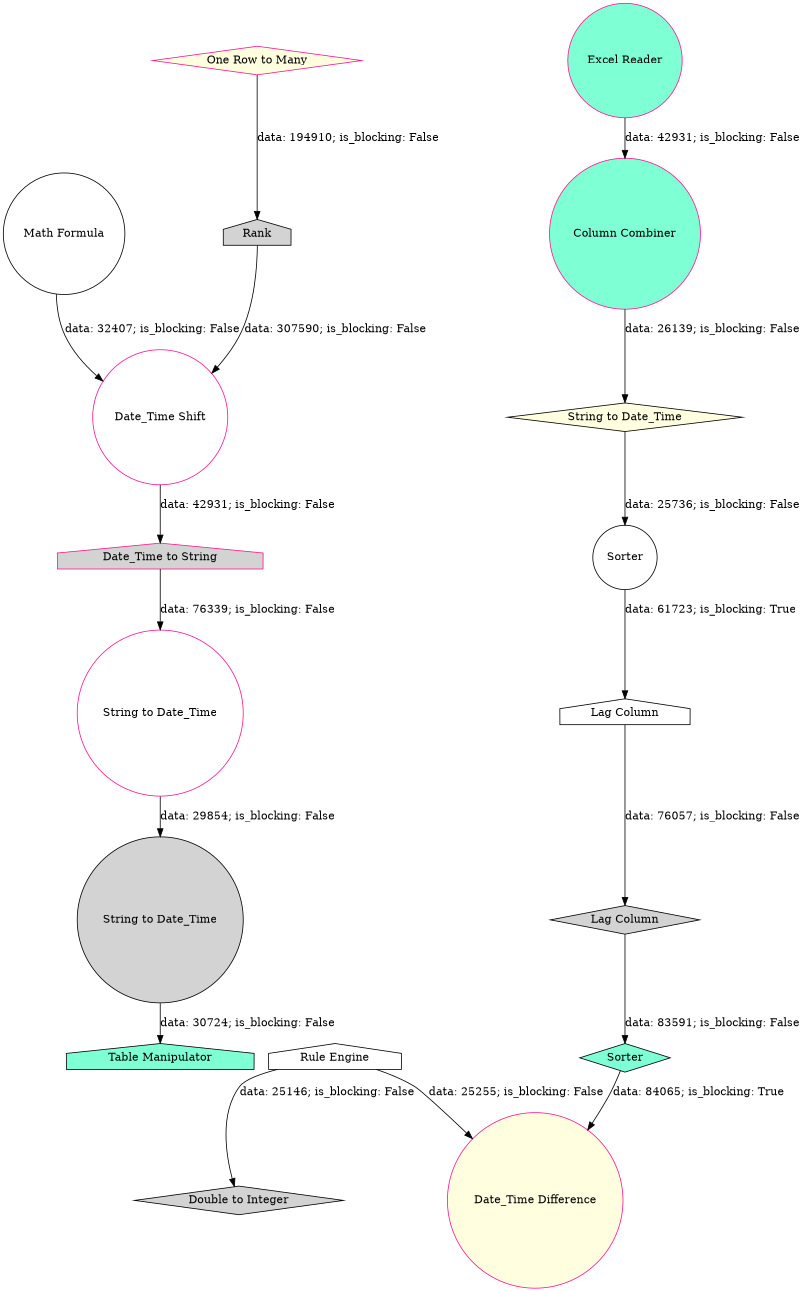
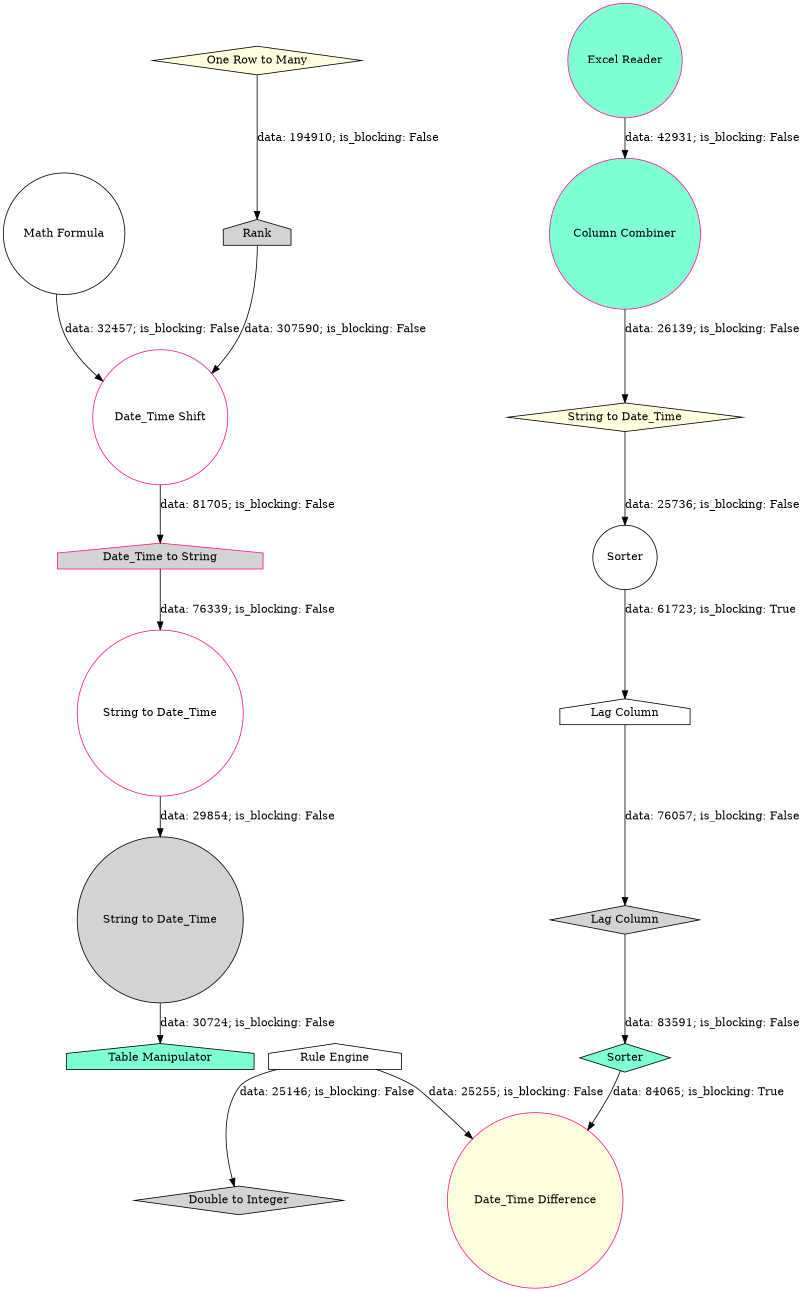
node "One Row to Many": color deeppink -> black
edge "Math Formula" -> "Date_Time Shift": label "data: 32407; is_blocking: False" -> "data: 32457; is_blocking: False"
edge "Date_Time Shift" -> "Date_Time to String": label "data: 42931; is_blocking: False" -> "data: 81705; is_blocking: False"
